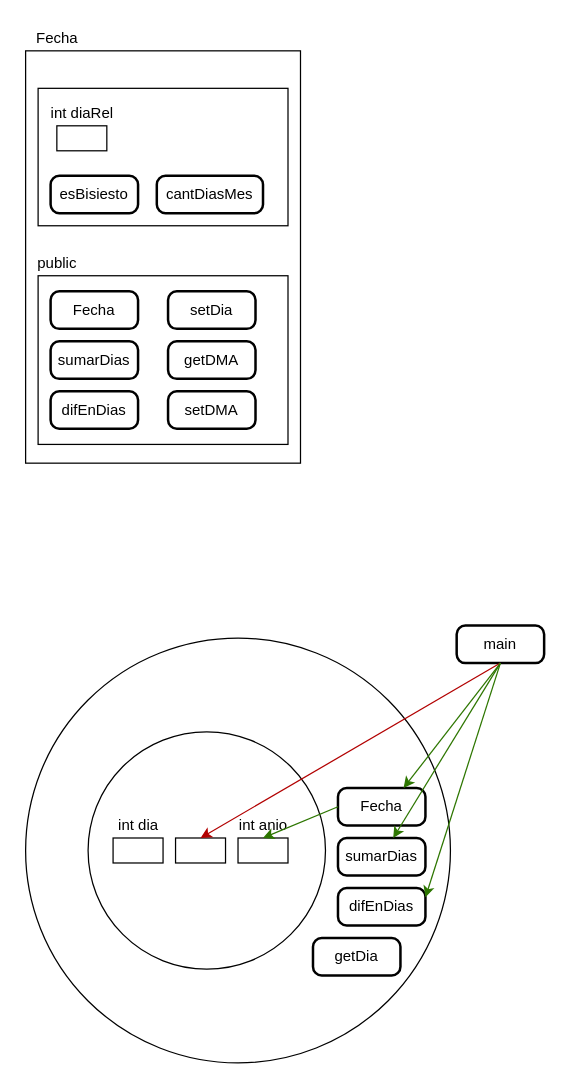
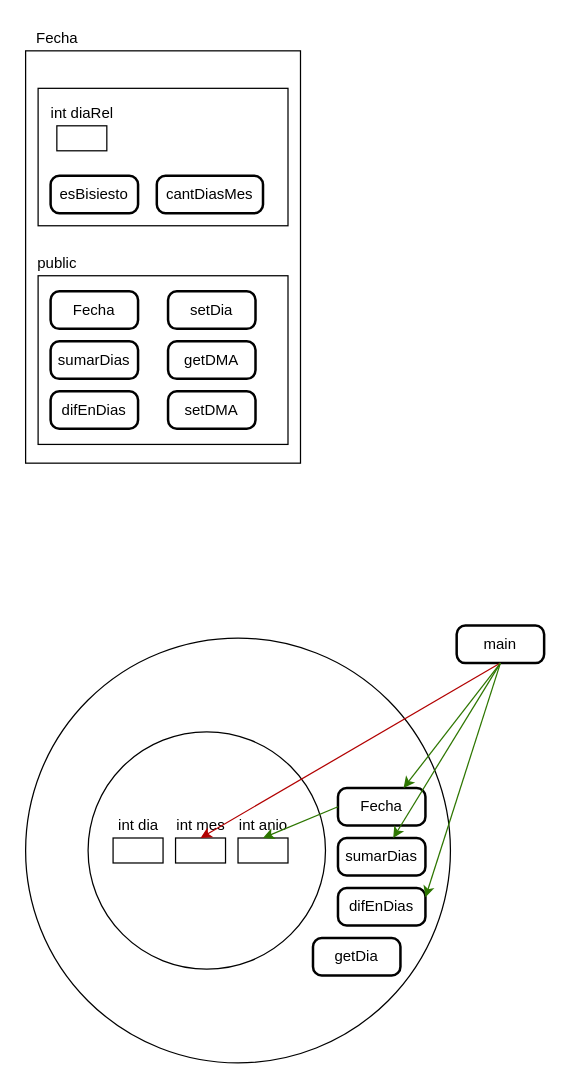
node "int mes": added
